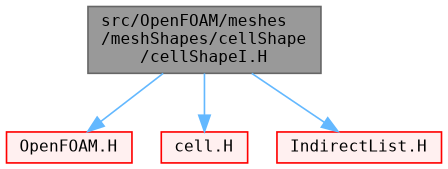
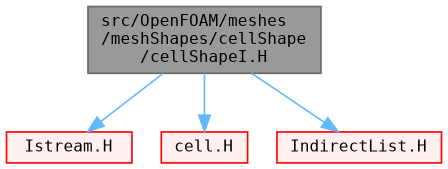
node "OpenFOAM.H": label "OpenFOAM.H" -> "Istream.H"
